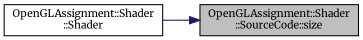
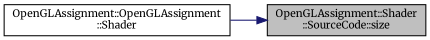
node "OpenGLAssignment::Shader ::Shader": label "OpenGLAssignment::Shader ::Shader" -> "OpenGLAssignment::OpenGLAssignment ::Shader"
